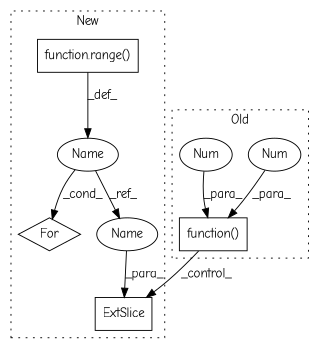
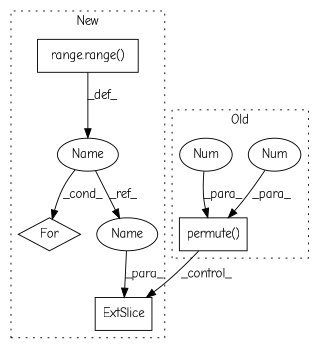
node "function.range()": label "function.range()" -> "range.range()"
node "function()": label "function()" -> "permute()"
